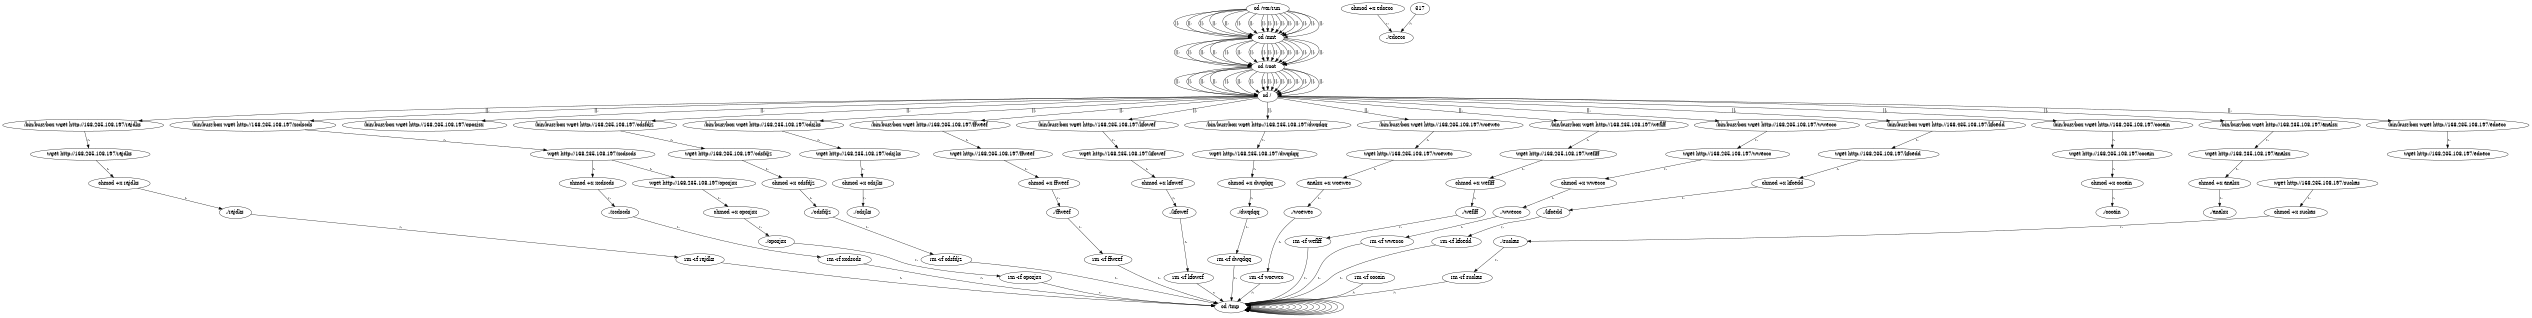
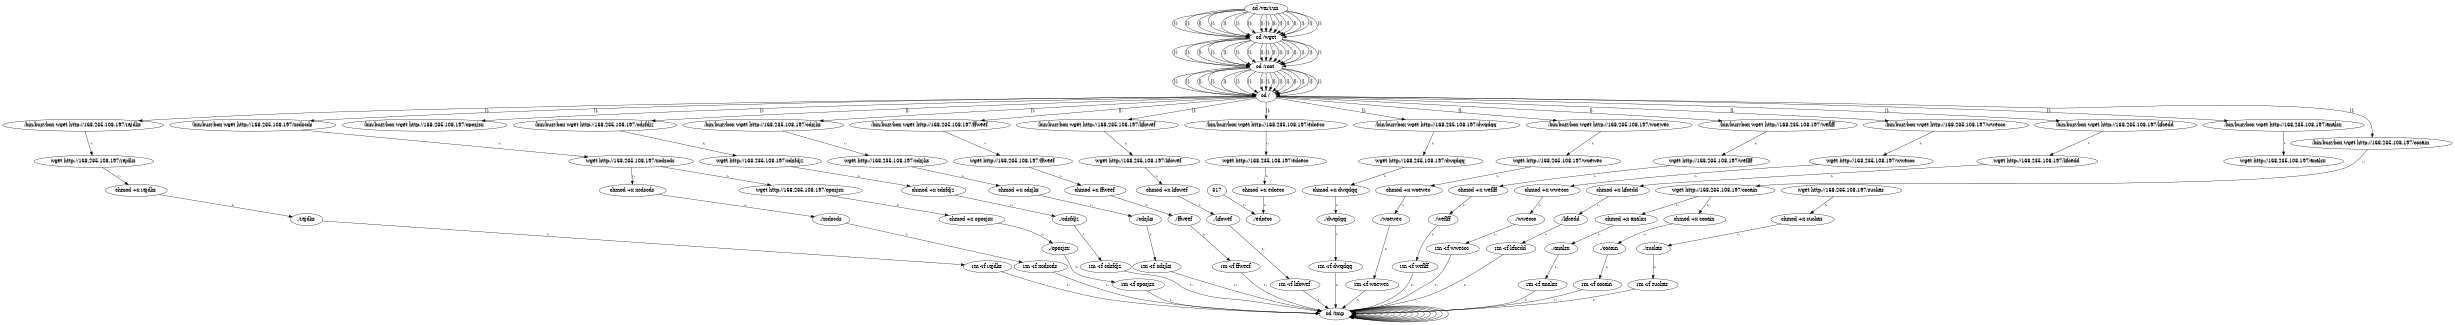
node "cd /mnt": label "cd /mnt" -> "cd /wget"
node "/bin/busybox wget http://168.435.108.197/kfcedd": label "/bin/busybox wget http://168.435.108.197/kfcedd" -> "/bin/busybox wget http://168.235.108.197/kfcedd"
edge "wget http://168.235.108.197/analsx" -> "chmod +x analsx": now "wget http://168.235.108.197/cocain" -> "chmod +x analsx"
edge "wget http://168.235.108.197/edcecc" -> "chmod +x edcecc": added, label ";,"
node "analsx +x woewec": label "analsx +x woewec" -> "chmod +x woewec"
edge "./cocain" -> "rm -rf cocain": added, label ";,"
node "rm -rf cdsjks": added
node "rm -rf analsx": added
